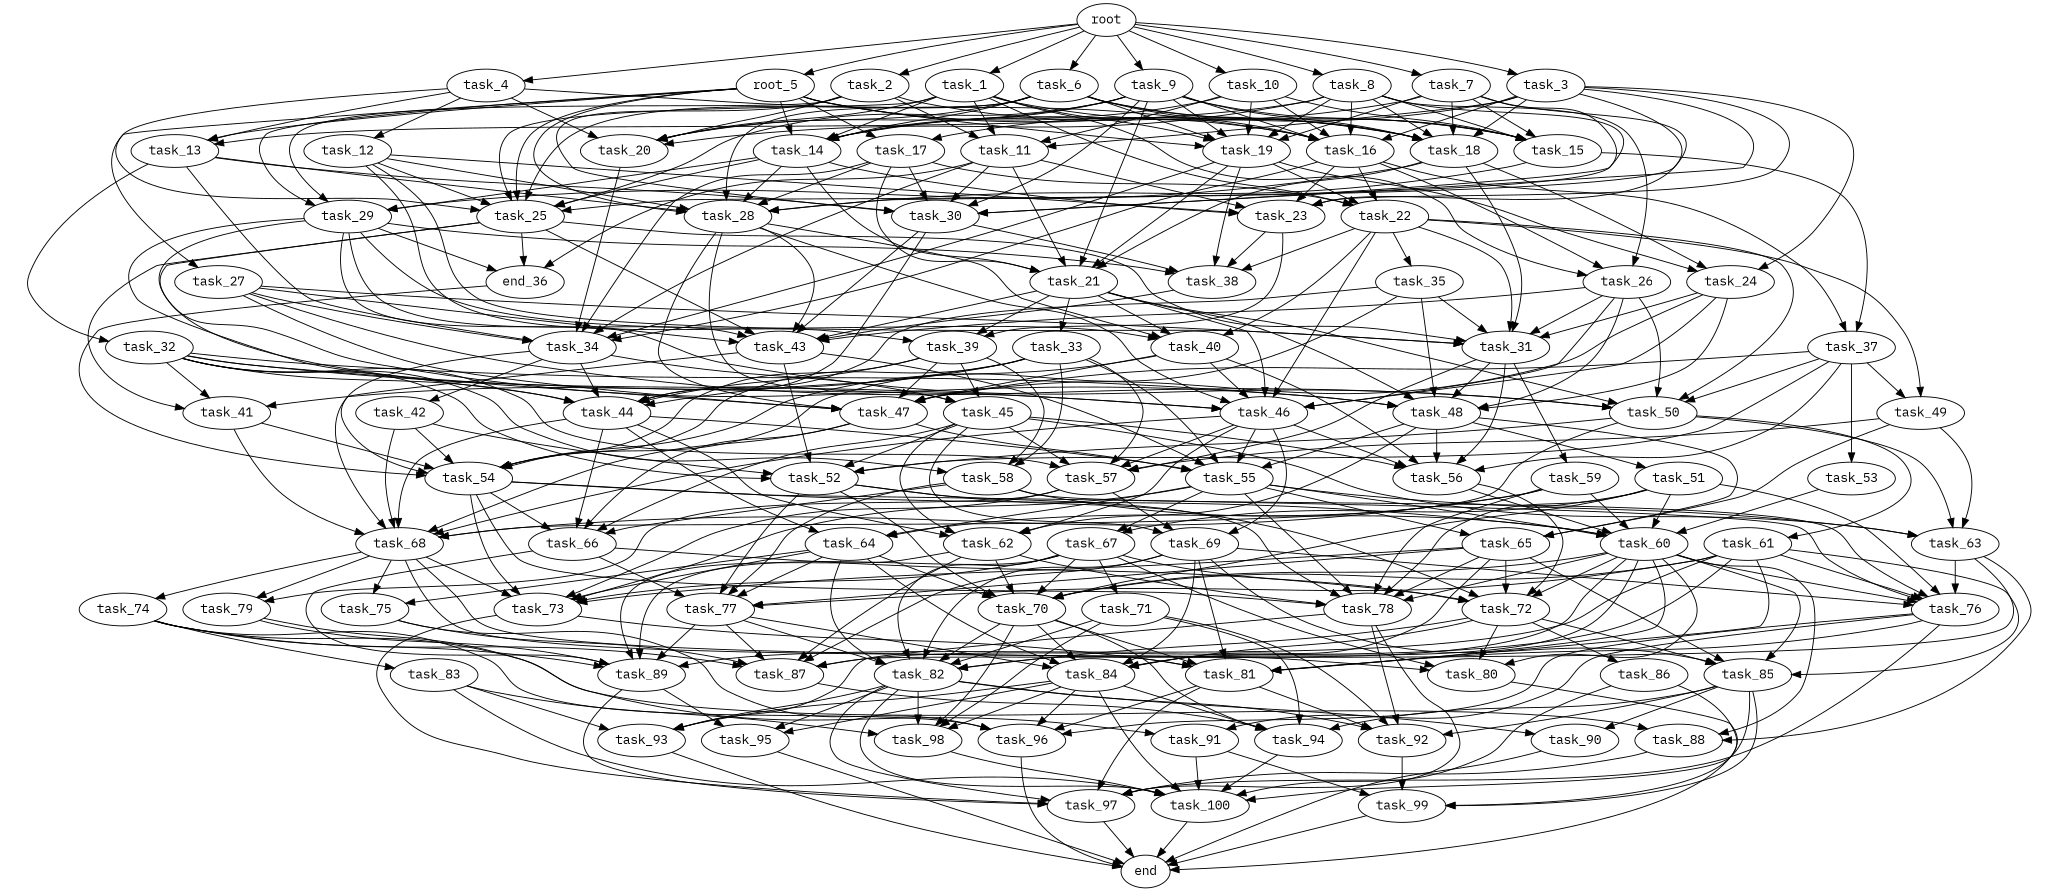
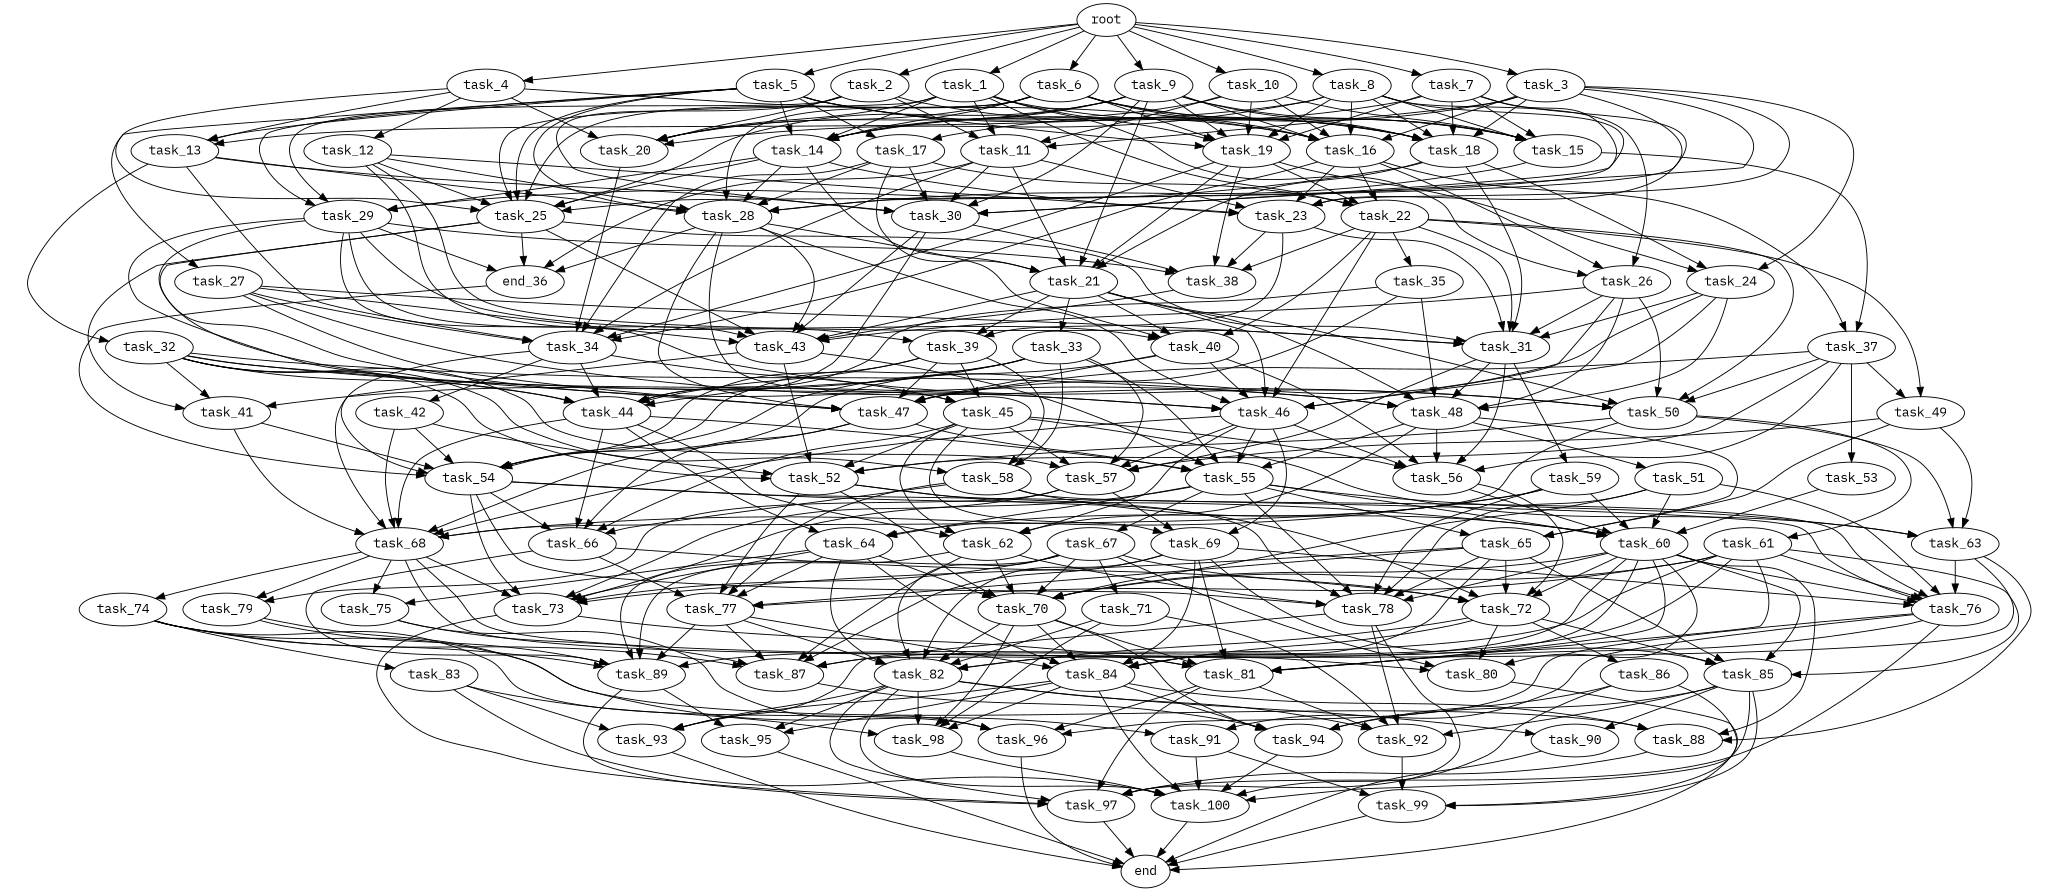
node "root_5": label "root_5" -> "task_5"
edge "task_28" -> "end_36": added
edge "task_35" -> "task_31": now "task_23" -> "task_31"
edge "task_51" -> "task_67": removed
edge "task_71" -> "task_94": now "task_86" -> "task_94"
edge "task_84" -> "task_96": now "task_84" -> "task_88"
